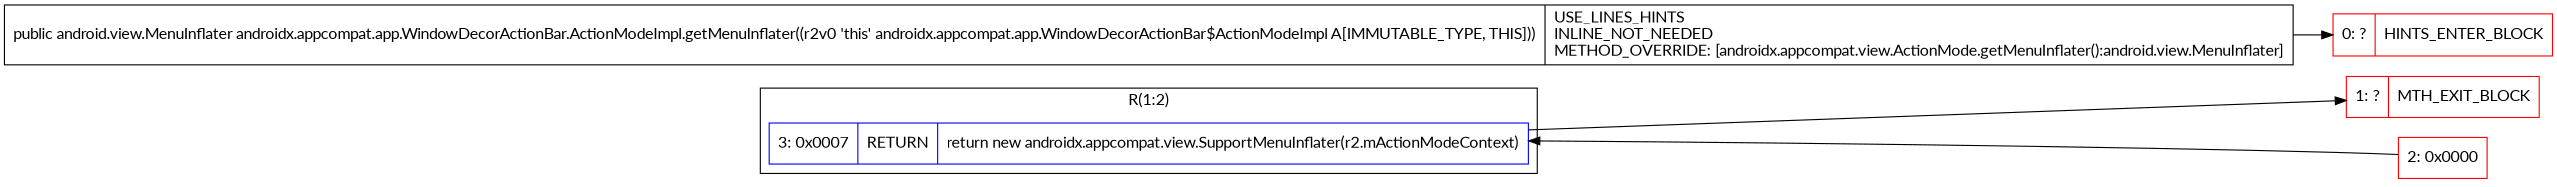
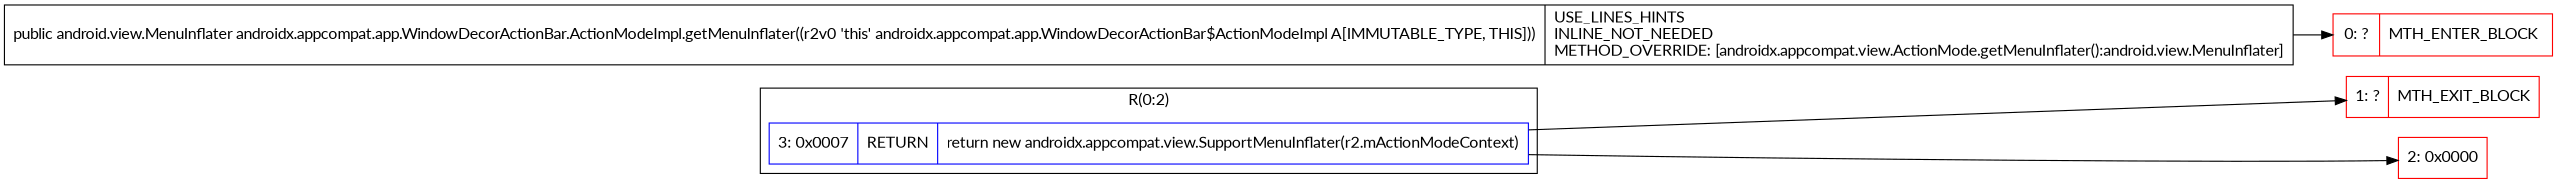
node "0: ?": text "HINTS_ENTER_BLOCK" -> "MTH_ENTER_BLOCK"
cluster "R(1:2)": label "R(1:2)" -> "R(0:2)"
edge "2: 0x0000" -> "3: 0x0007": reversed
